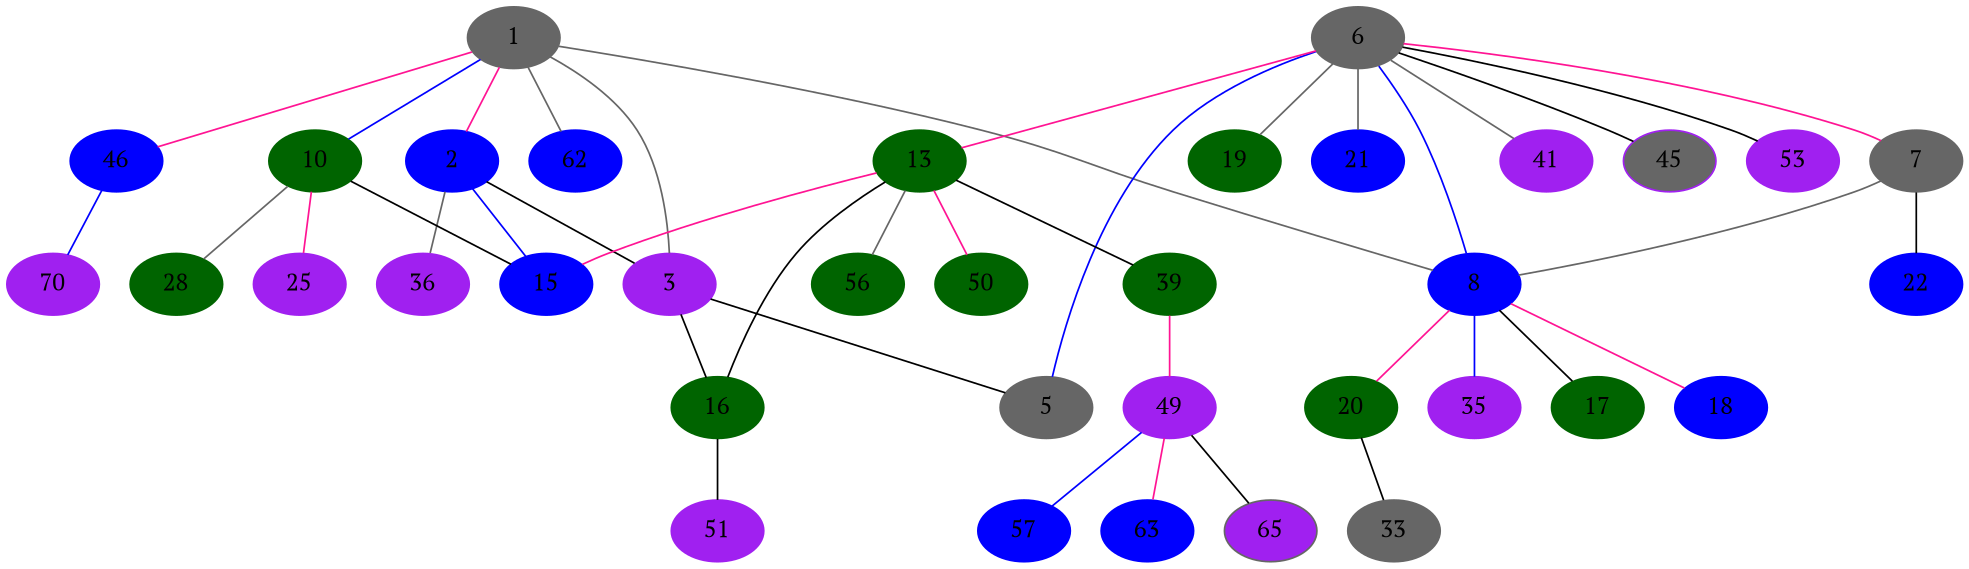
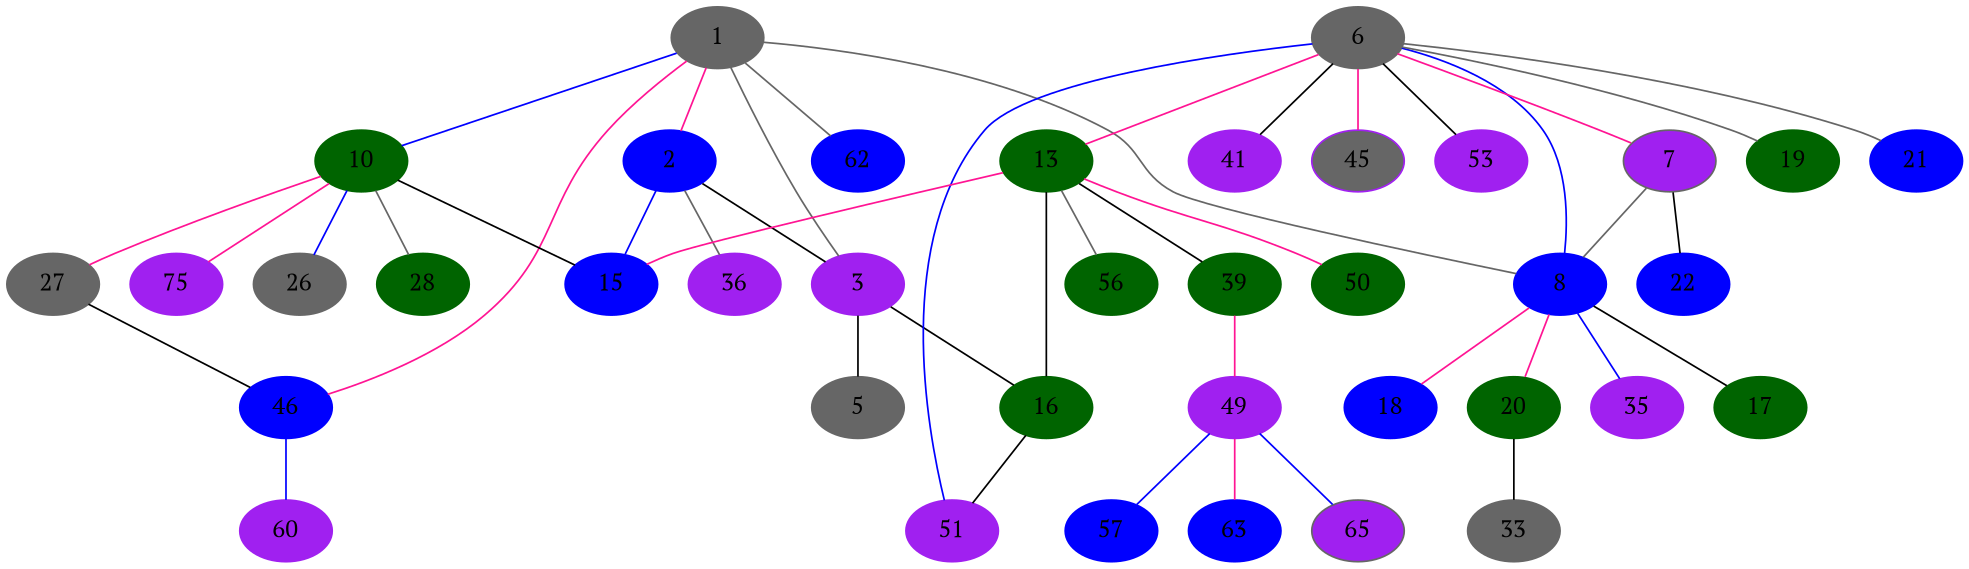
edge "6" -- "45": color black -> deeppink
edge "6" -- "41": color gray40 -> black
node "7": fillcolor gray40 -> purple
edge "6" -- "5": now "6" -- "51"
node "27": added
node "70": label "70" -> "60"
node "25": label "25" -> "75"
node "26": added
edge "49" -- "65": color black -> blue
